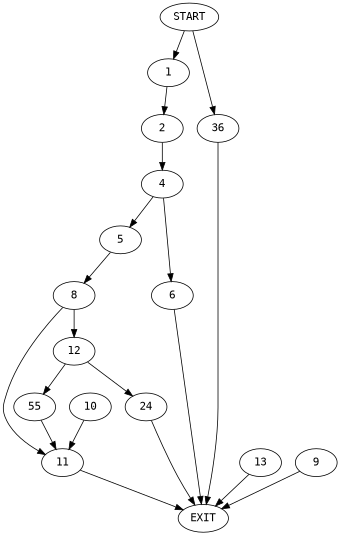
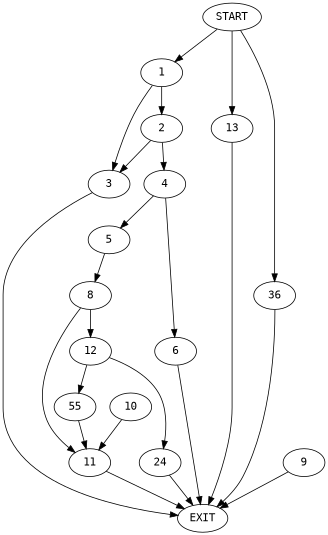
edge "START" -> "13": added
node "3": added
